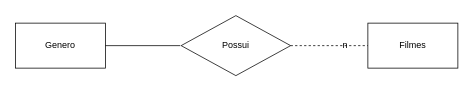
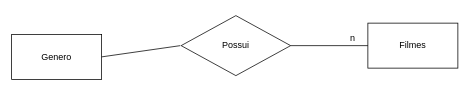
node "Genero": moved (60, 45) -> (57, 57)
edge "Possui" -- "Filmes": style dashed -> solid
node "n": moved (345, 45) -> (353, 38)
